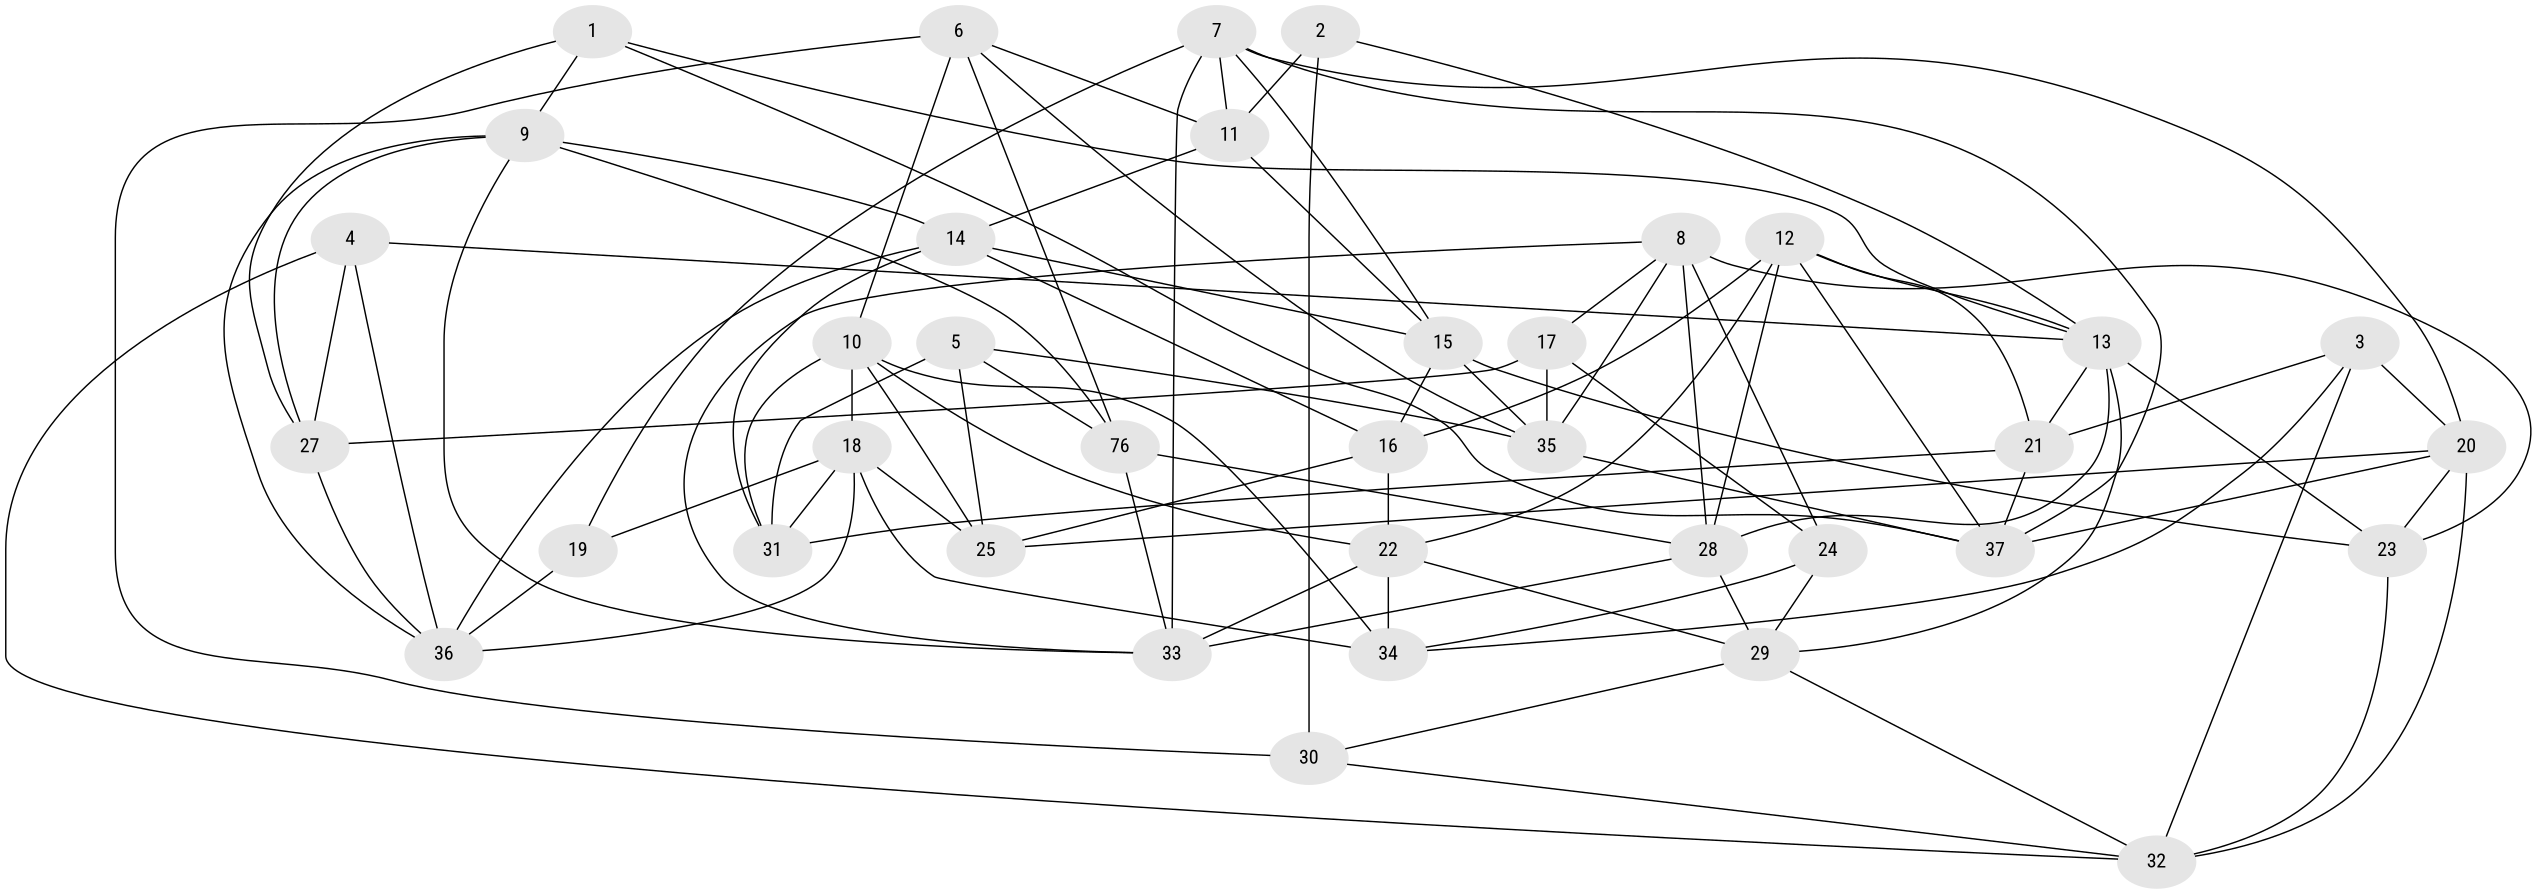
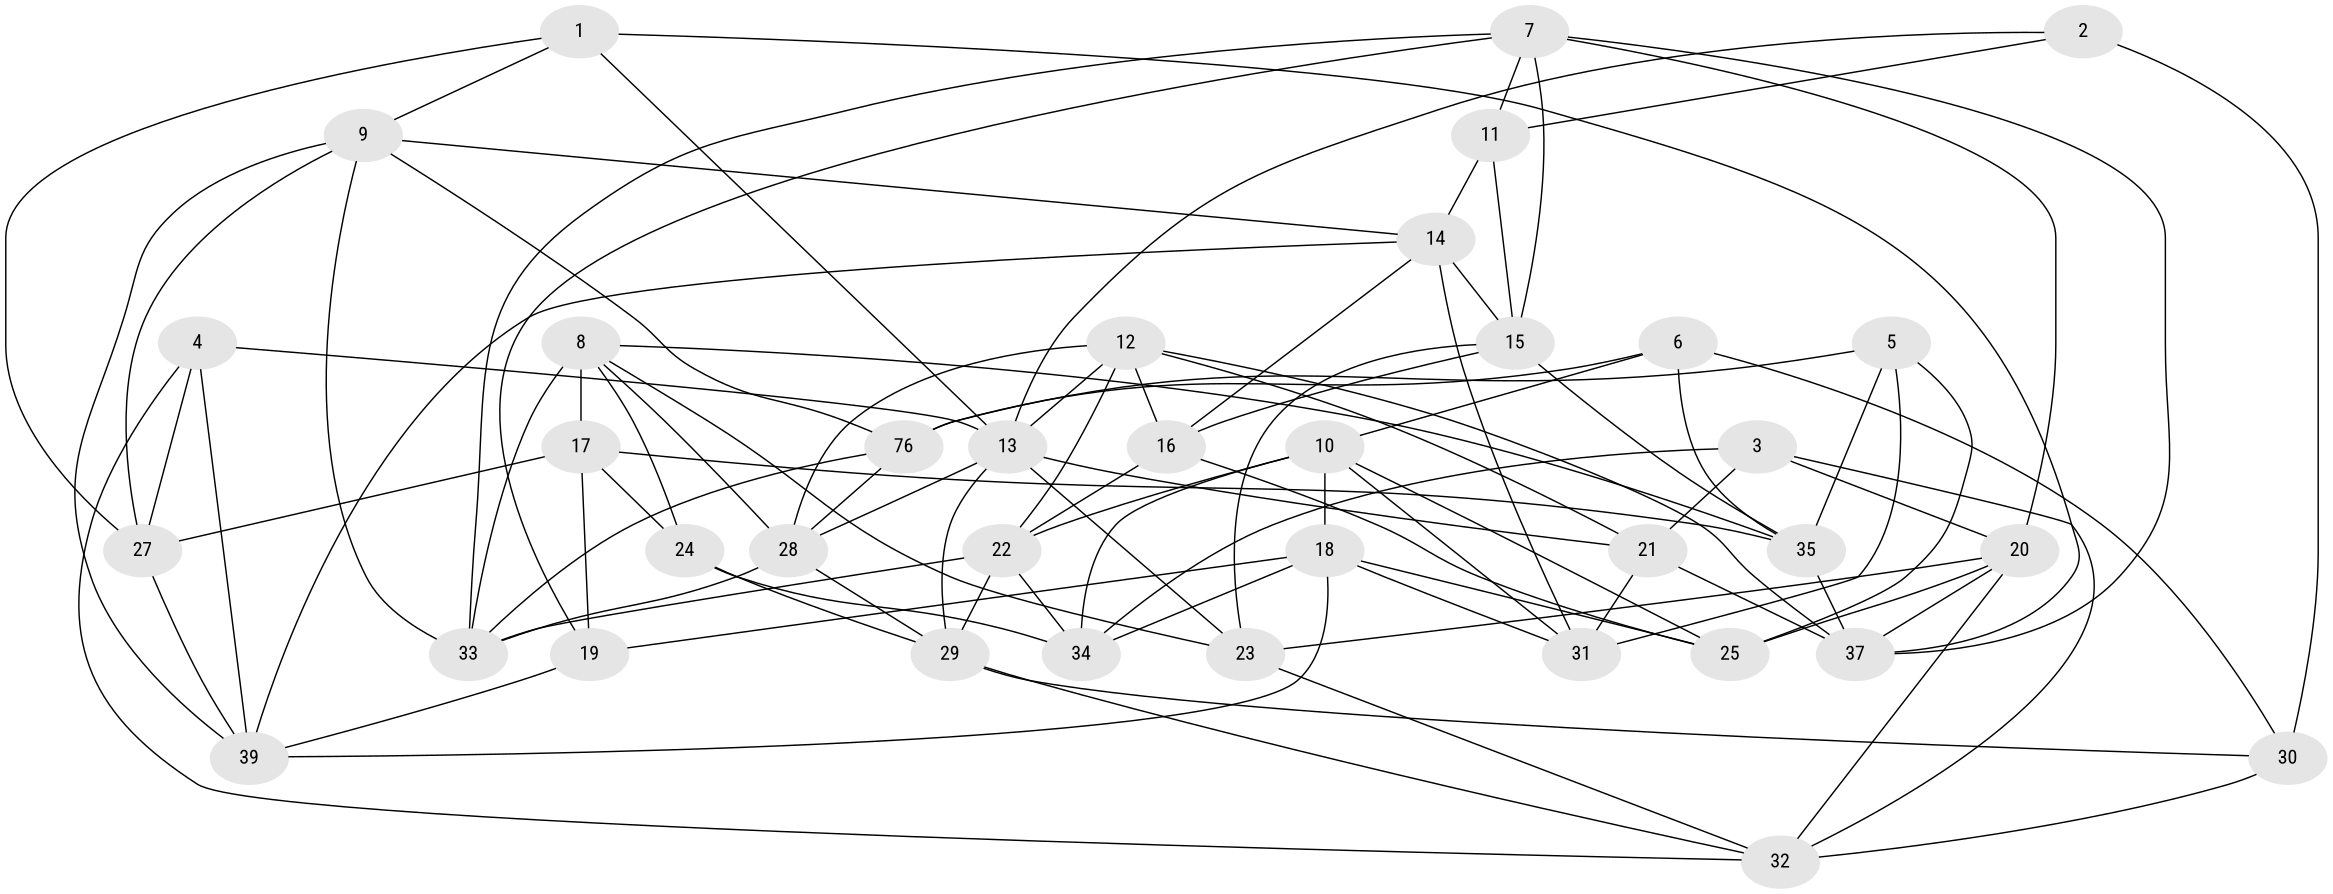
edge "6" -- "11": removed
edge "17" -- "19": added
node "36": label "36" -> "39"
